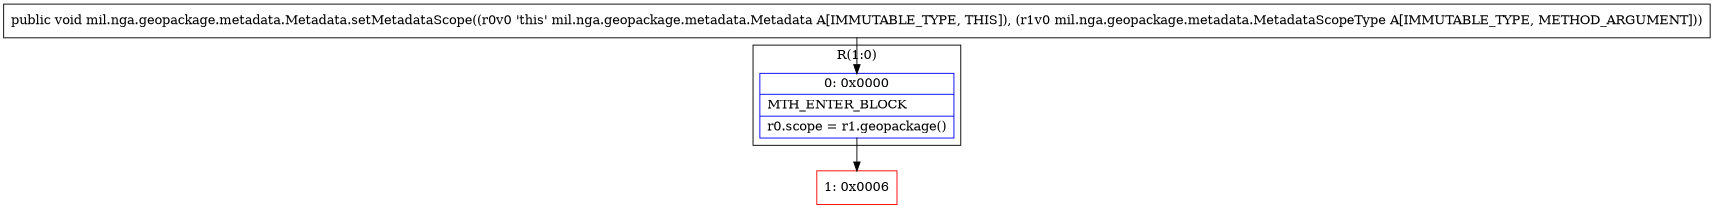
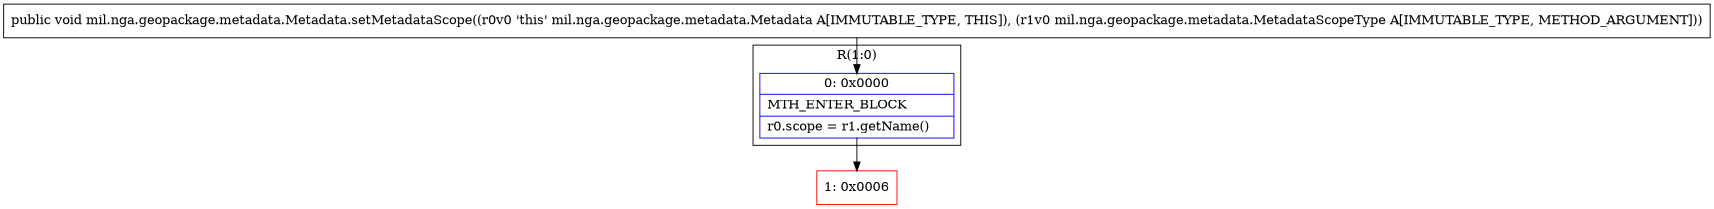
node "0: 0x0000": text "r0.scope = r1.geopackage()" -> "r0.scope = r1.getName()"
